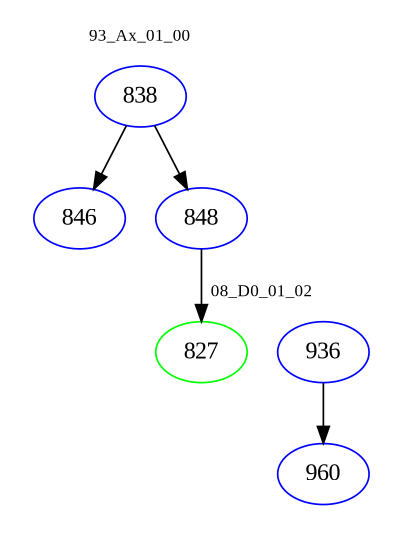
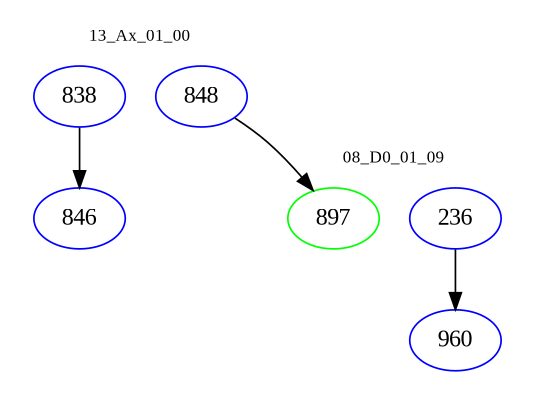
cluster "93_Ax_01_00": label "93_Ax_01_00" -> "13_Ax_01_00"
edge "838" -> "848": removed
cluster "08_D0_01_02": label "08_D0_01_02" -> "08_D0_01_09"
node "827": label "827" -> "897"
node "936": label "936" -> "236"
